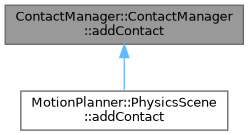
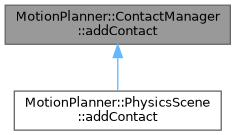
node "ContactManager::ContactManager ::addContact": label "ContactManager::ContactManager ::addContact" -> "MotionPlanner::ContactManager ::addContact"
